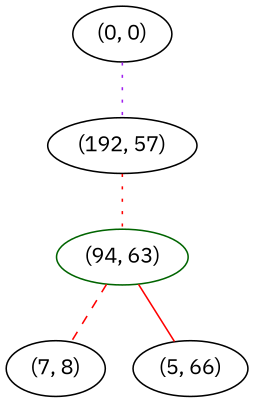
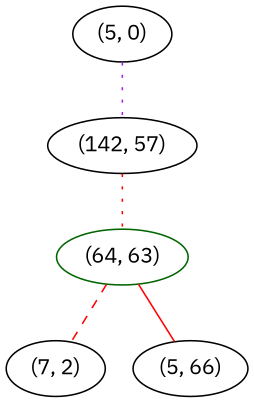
node "(0, 0)": label "(0, 0)" -> "(5, 0)"
node "(192, 57)": label "(192, 57)" -> "(142, 57)"
node "(94, 63)": label "(94, 63)" -> "(64, 63)"
node "(7, 8)": label "(7, 8)" -> "(7, 2)"
